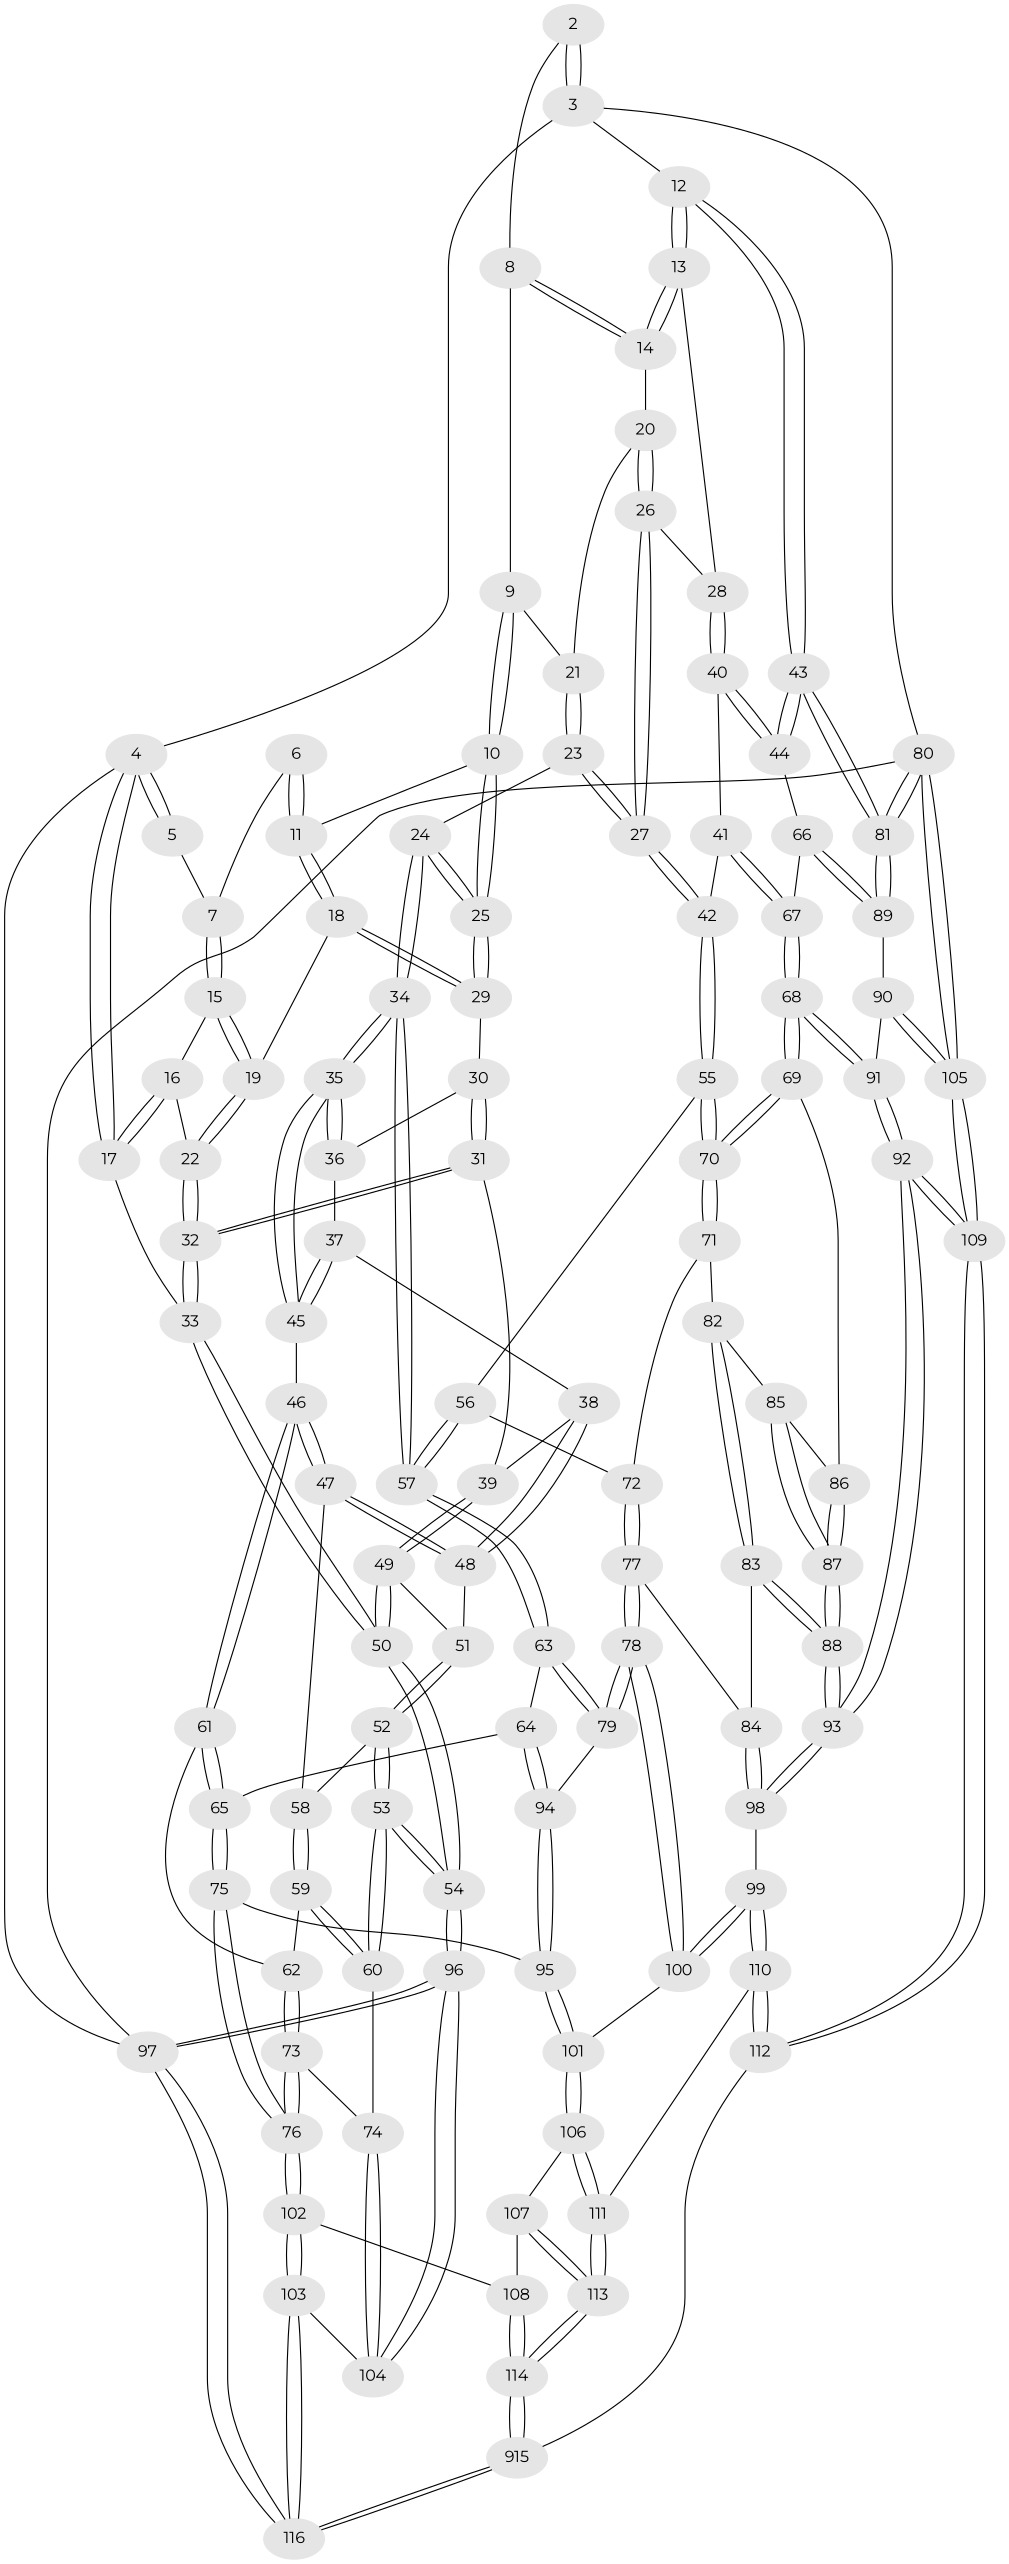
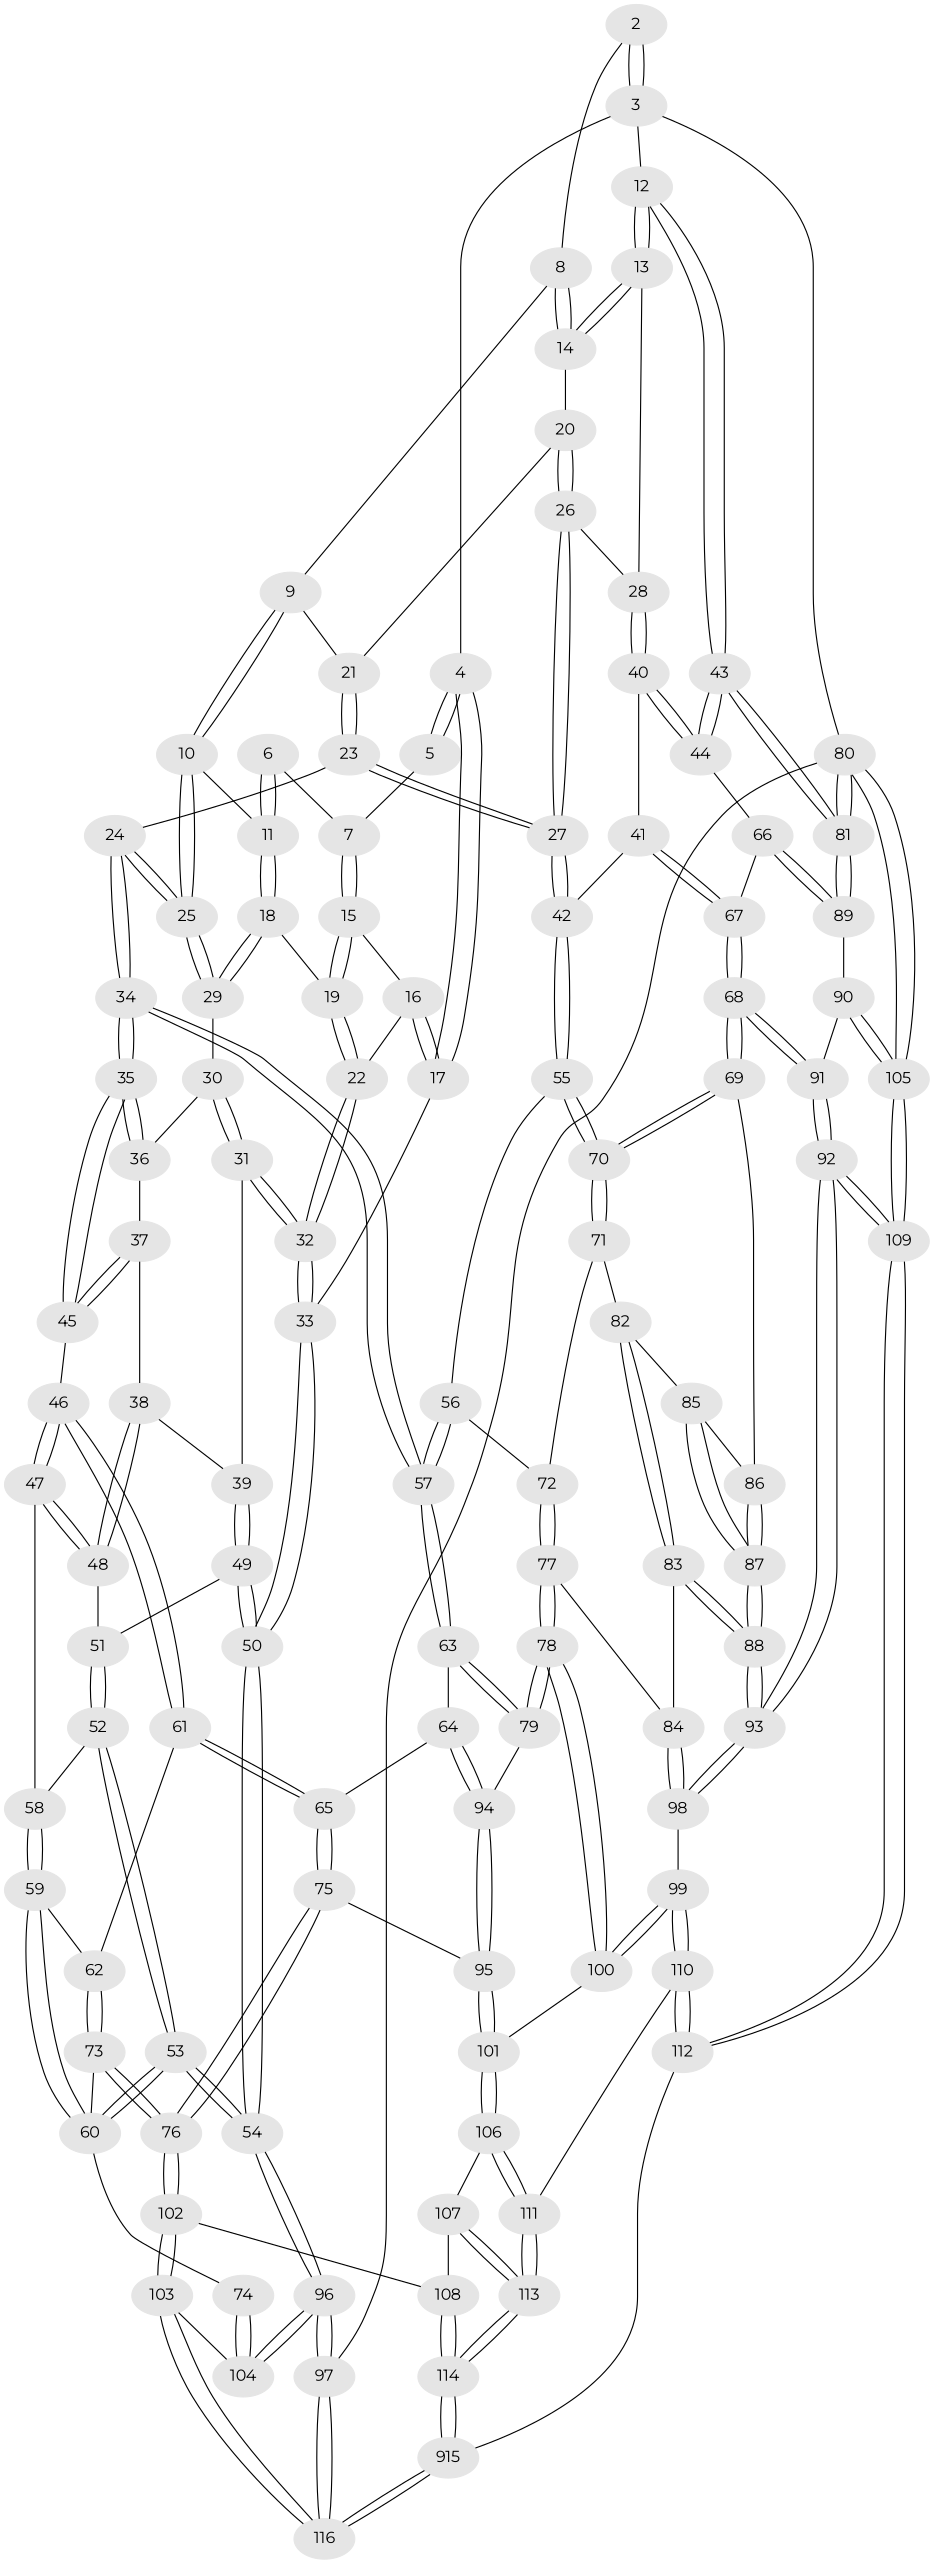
edge "4" -- "97": removed
edge "73" -- "74": now "73" -- "60"
